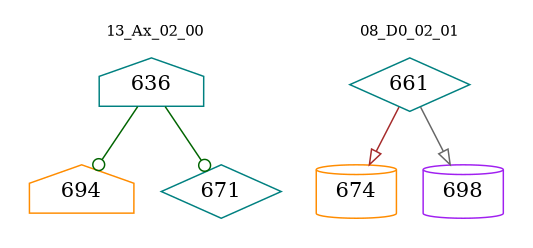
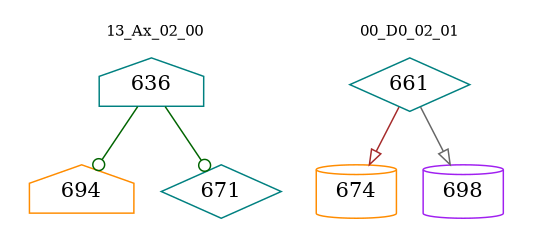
cluster "08_D0_02_01": label "08_D0_02_01" -> "00_D0_02_01"
